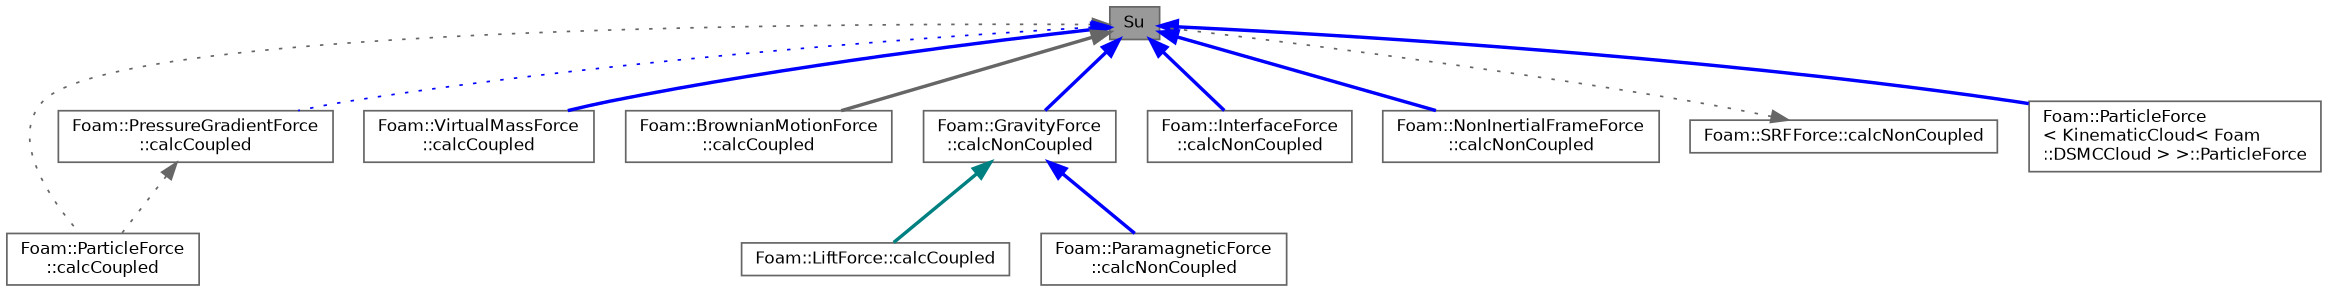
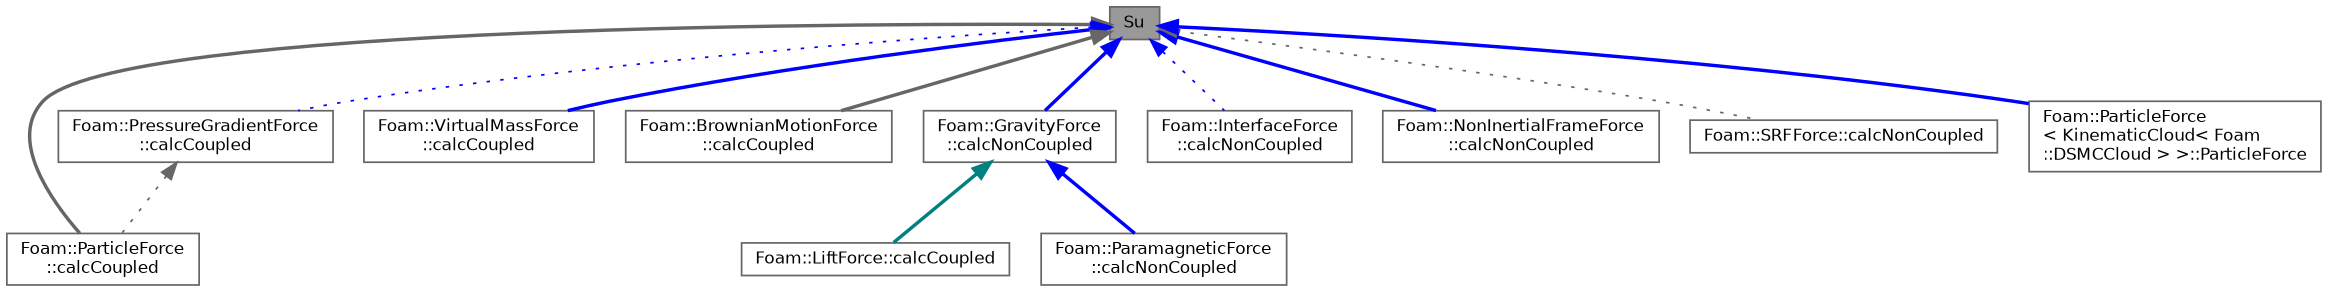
edge "Foam::ParticleForce ::calcCoupled" -> "Su": style dotted -> bold
edge "Su" -> "Foam::SRFForce::calcNonCoupled": reversed
edge "Foam::InterfaceForce ::calcNonCoupled" -> "Su": style bold -> dotted
